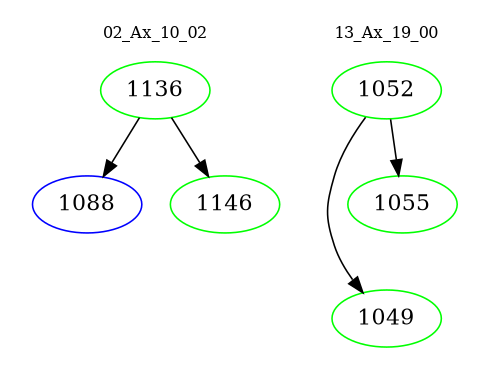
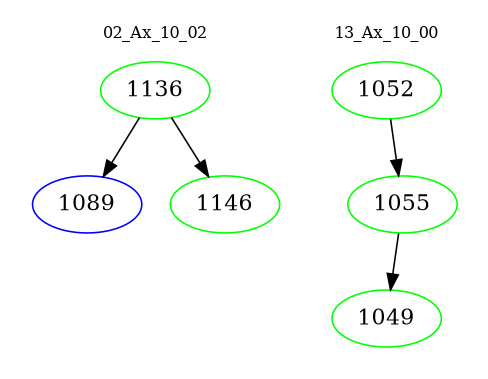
cluster "13_Ax_19_00": label "13_Ax_19_00" -> "13_Ax_10_00"
edge "1052" -> "1049": now "1055" -> "1049"
node "1088": label "1088" -> "1089"
